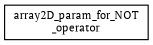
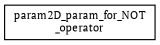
node "array2D_param_for_NOT _operator": label "array2D_param_for_NOT _operator" -> "param2D_param_for_NOT _operator"
